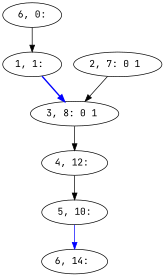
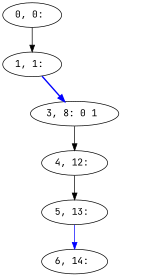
node "6, 0:": label "6, 0:" -> "0, 0:"
node "2, 7: 0 1": removed
node "5, 10:": label "5, 10:" -> "5, 13:"
